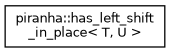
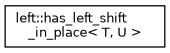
node "piranha::has_left_shift _in_place< T, U >": label "piranha::has_left_shift _in_place< T, U >" -> "left::has_left_shift _in_place< T, U >"
